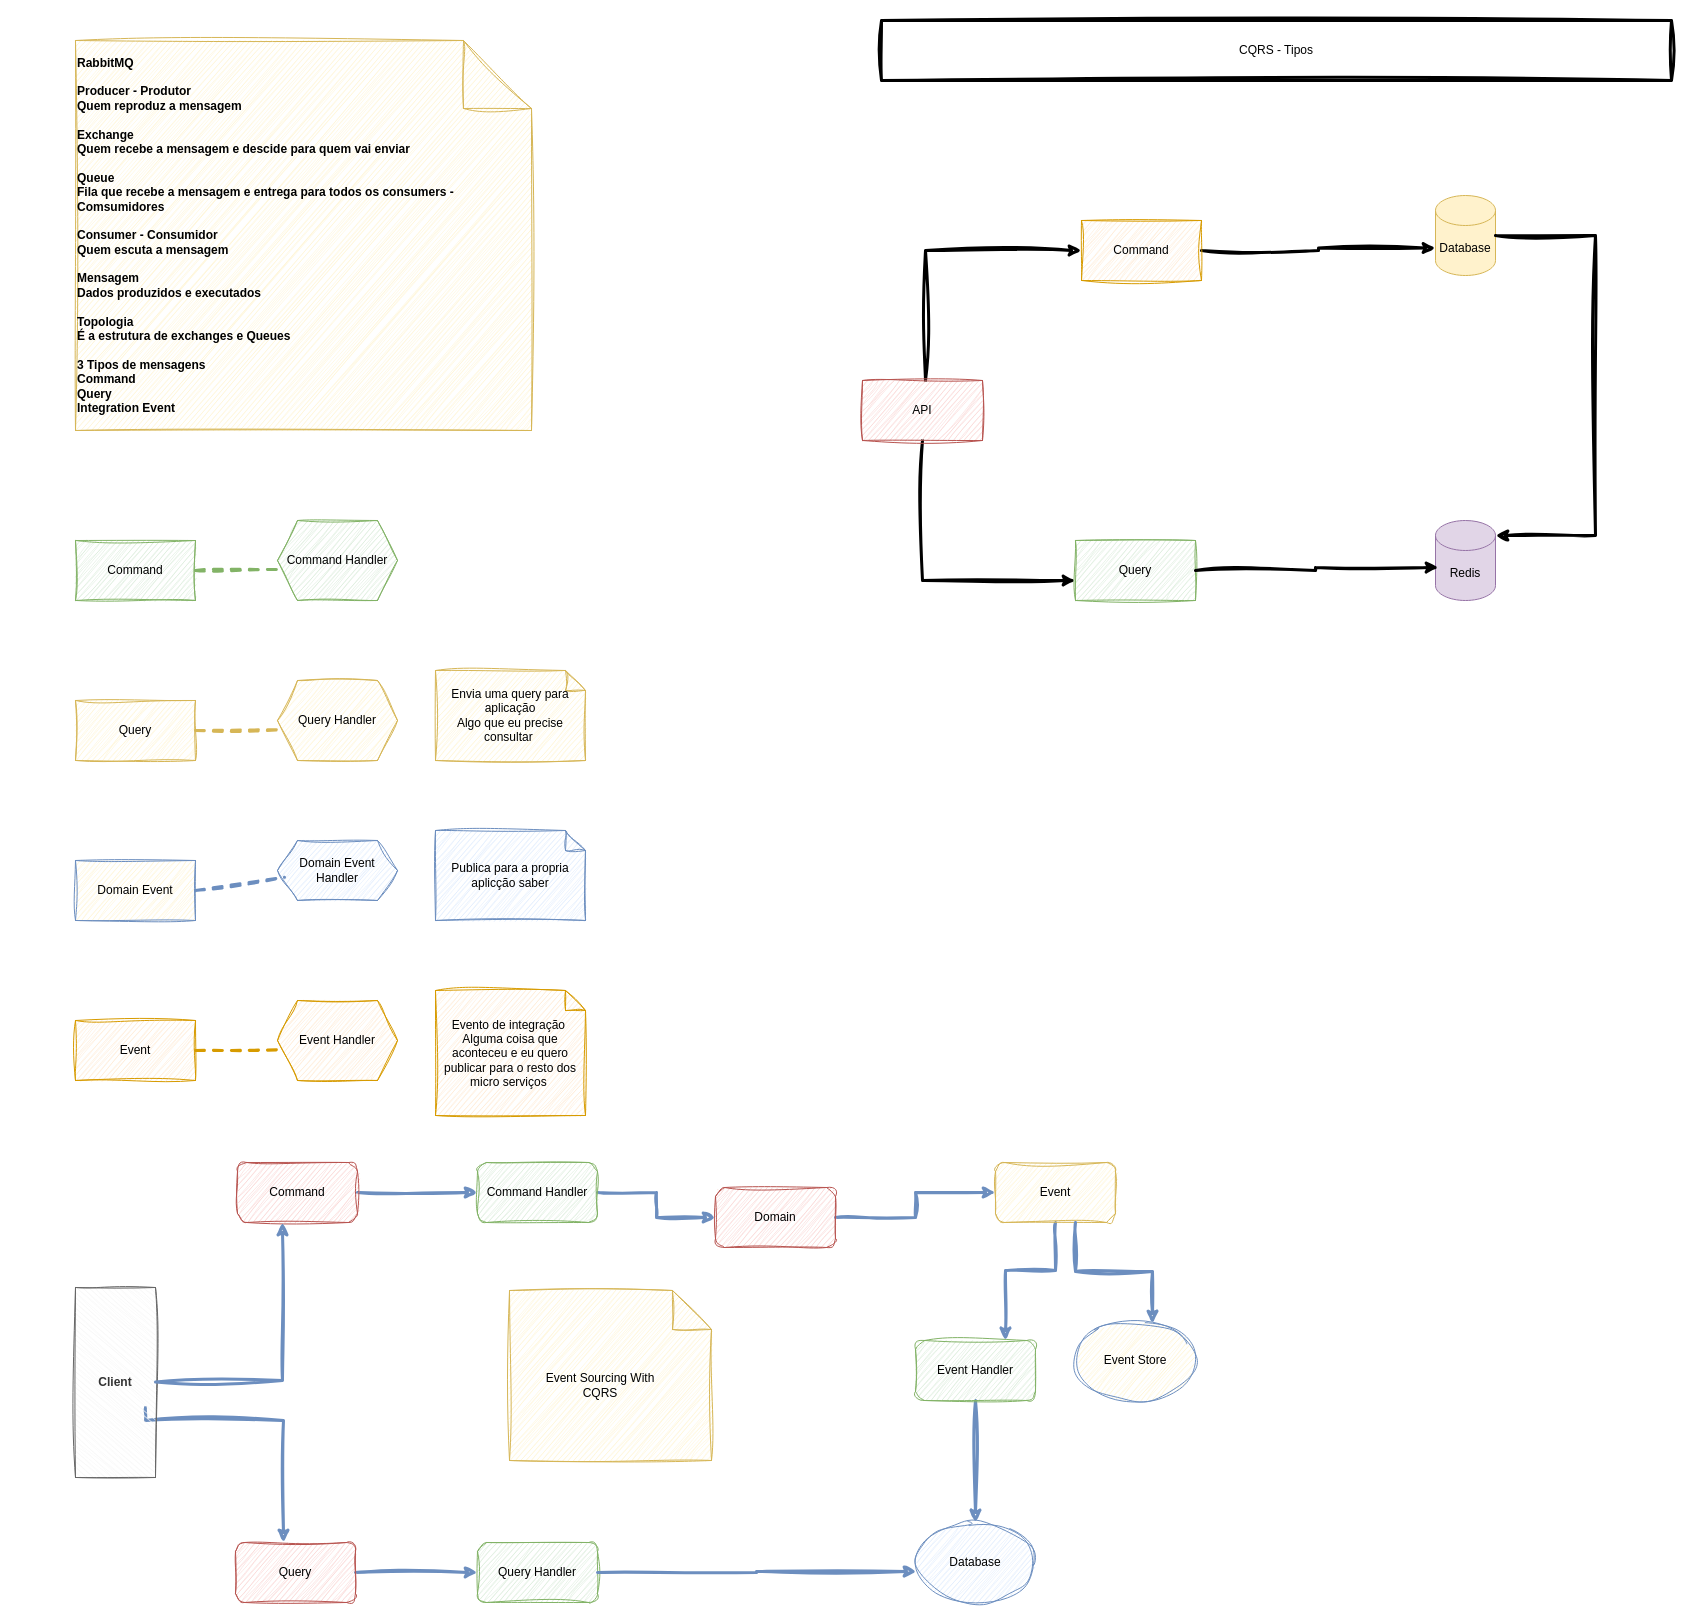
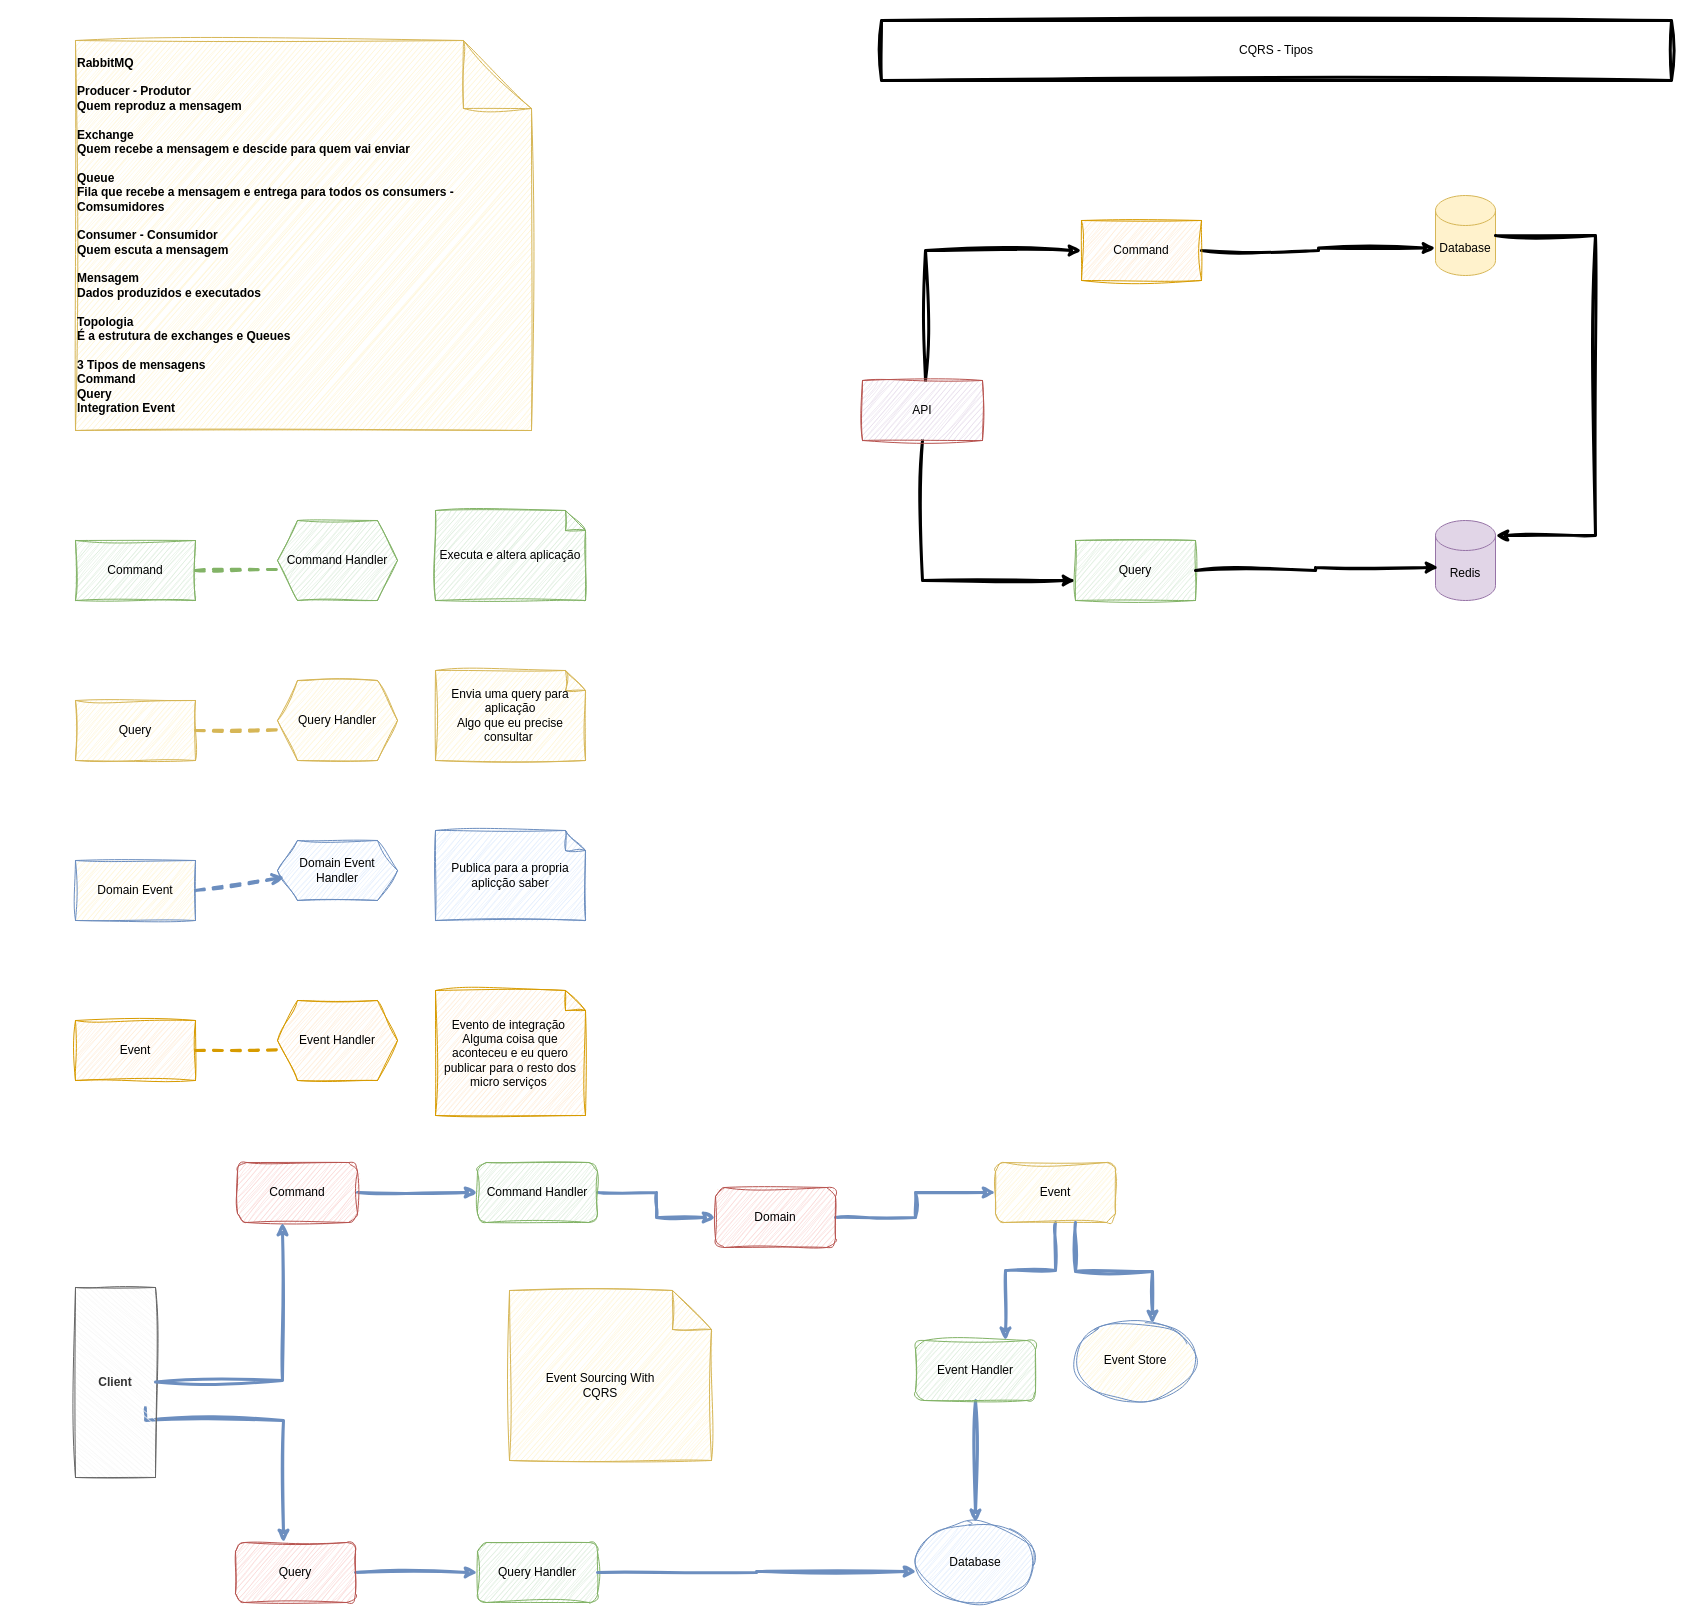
node "API": fillcolor #f8cecc -> #e1d5e7
node "Executa e altera aplicação": added
edge "Domain Event Handler" -- "Domain Event": arrowhead none -> open
